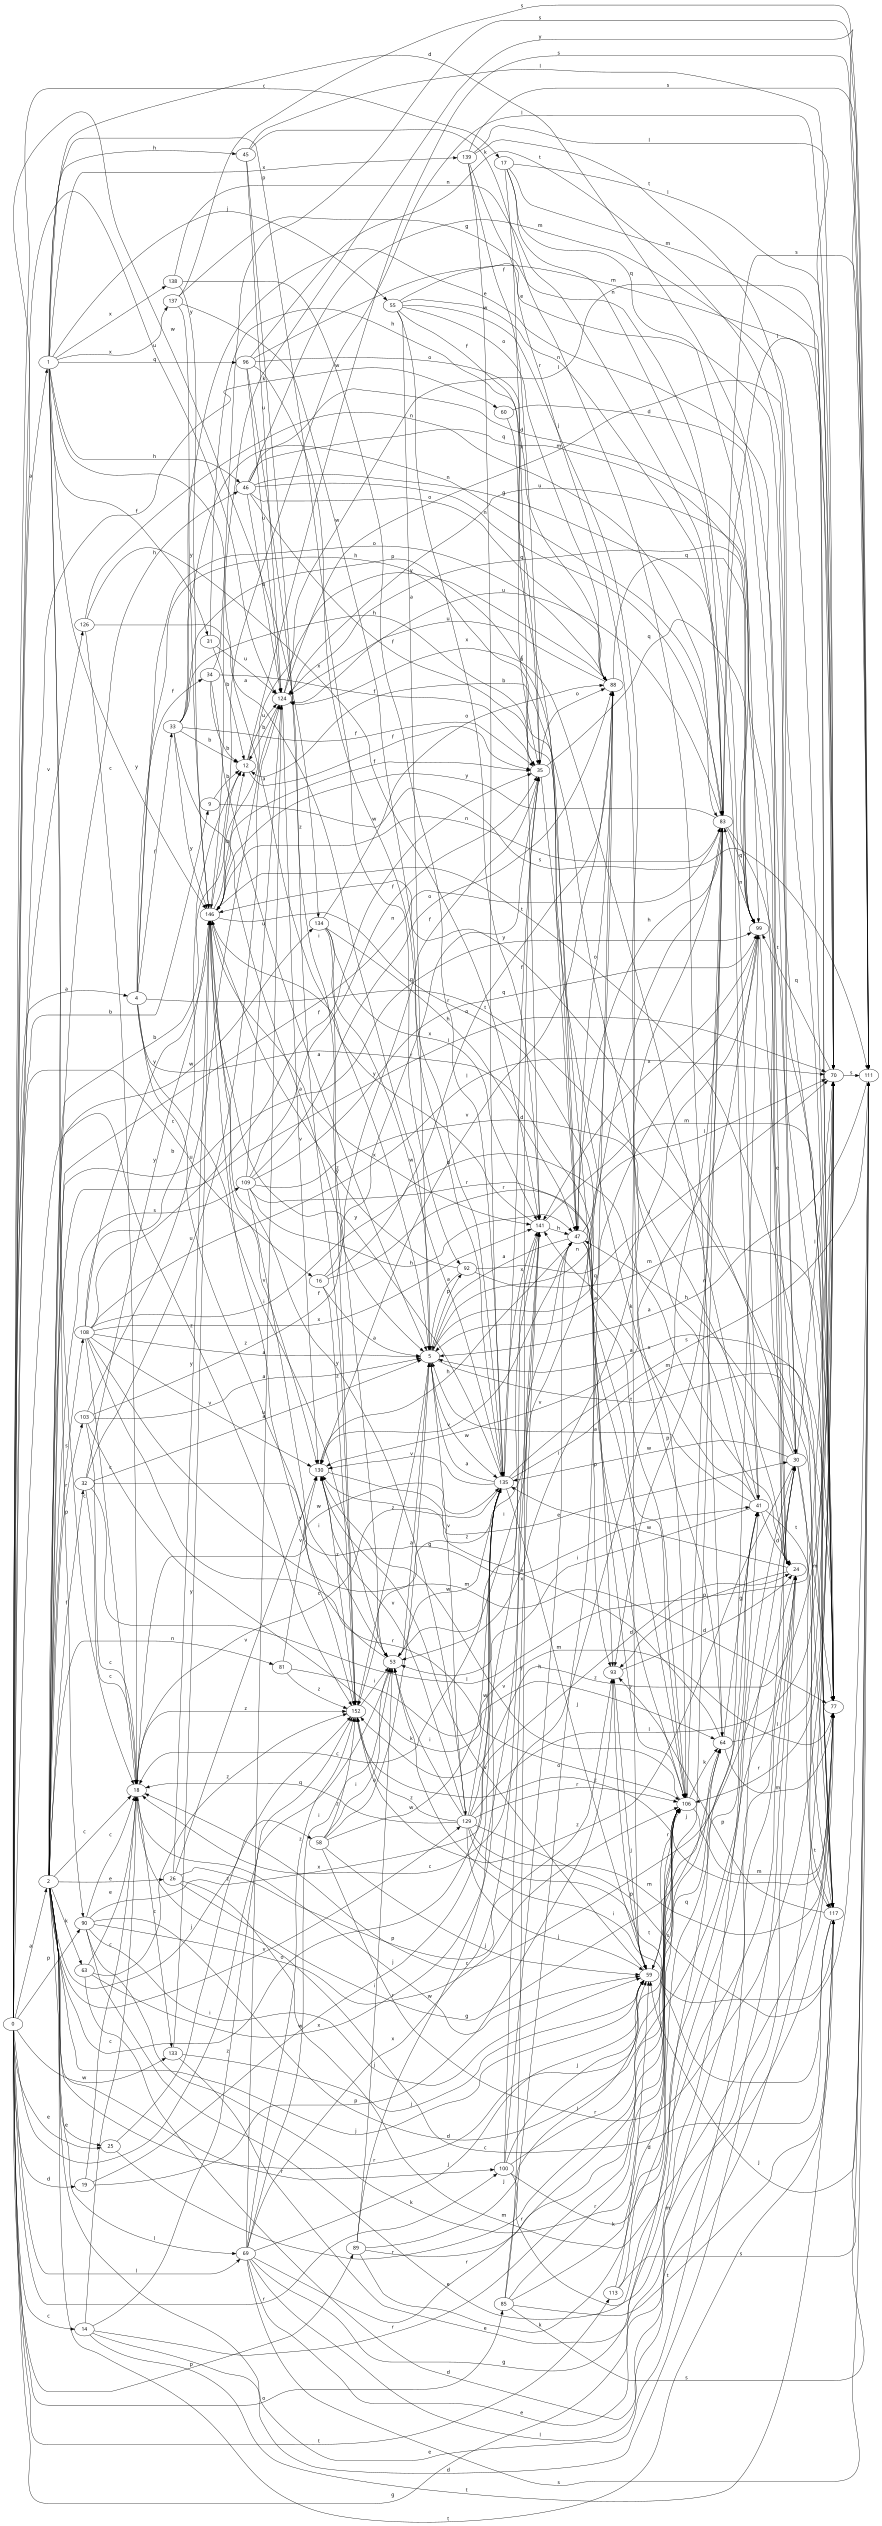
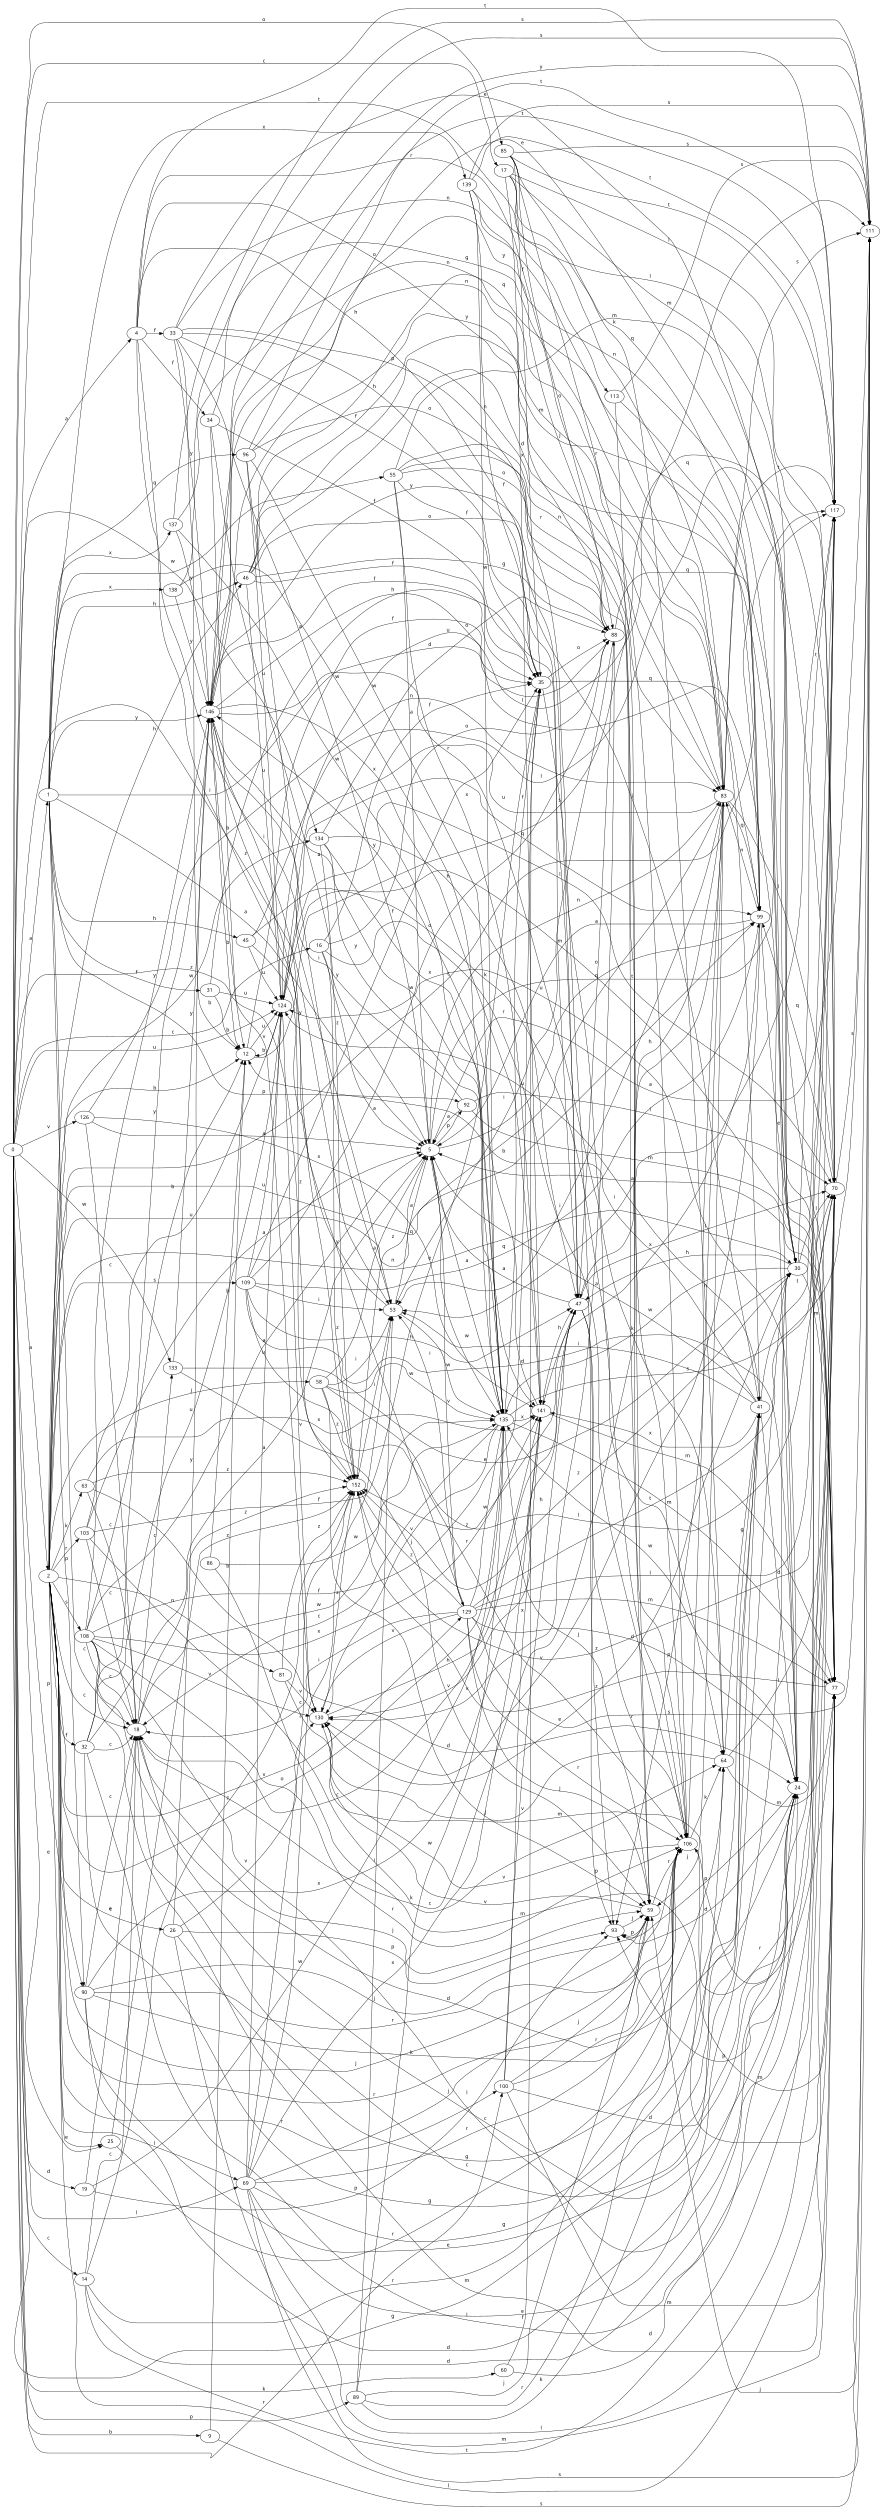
node "86": added
edge "129" -> "18": label "q" -> "c"
edge "63" -> "18": label "e" -> "c"
